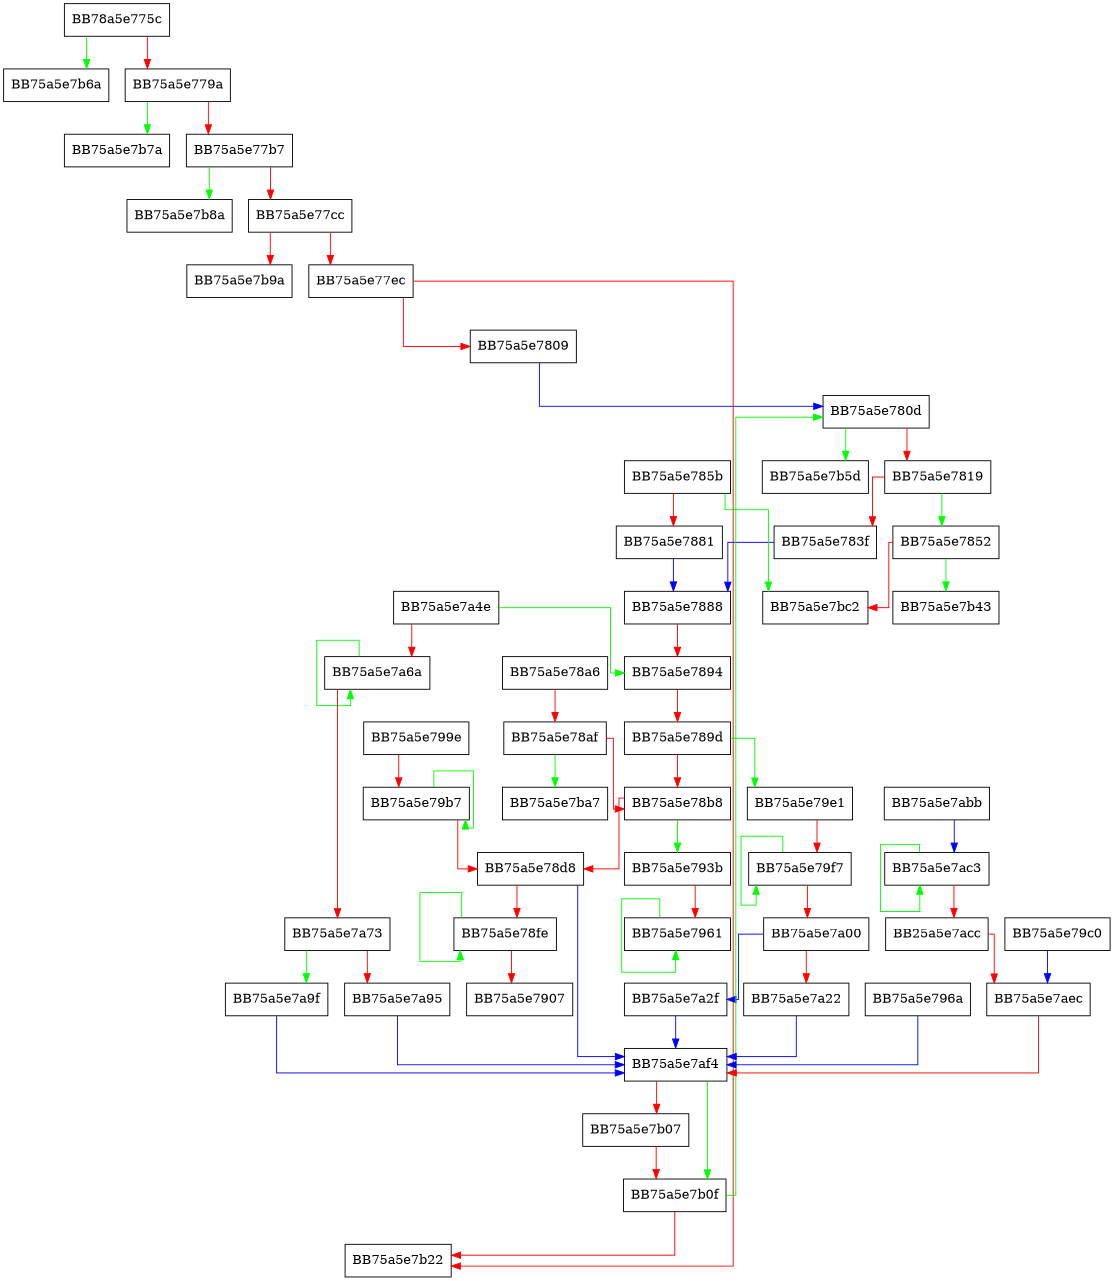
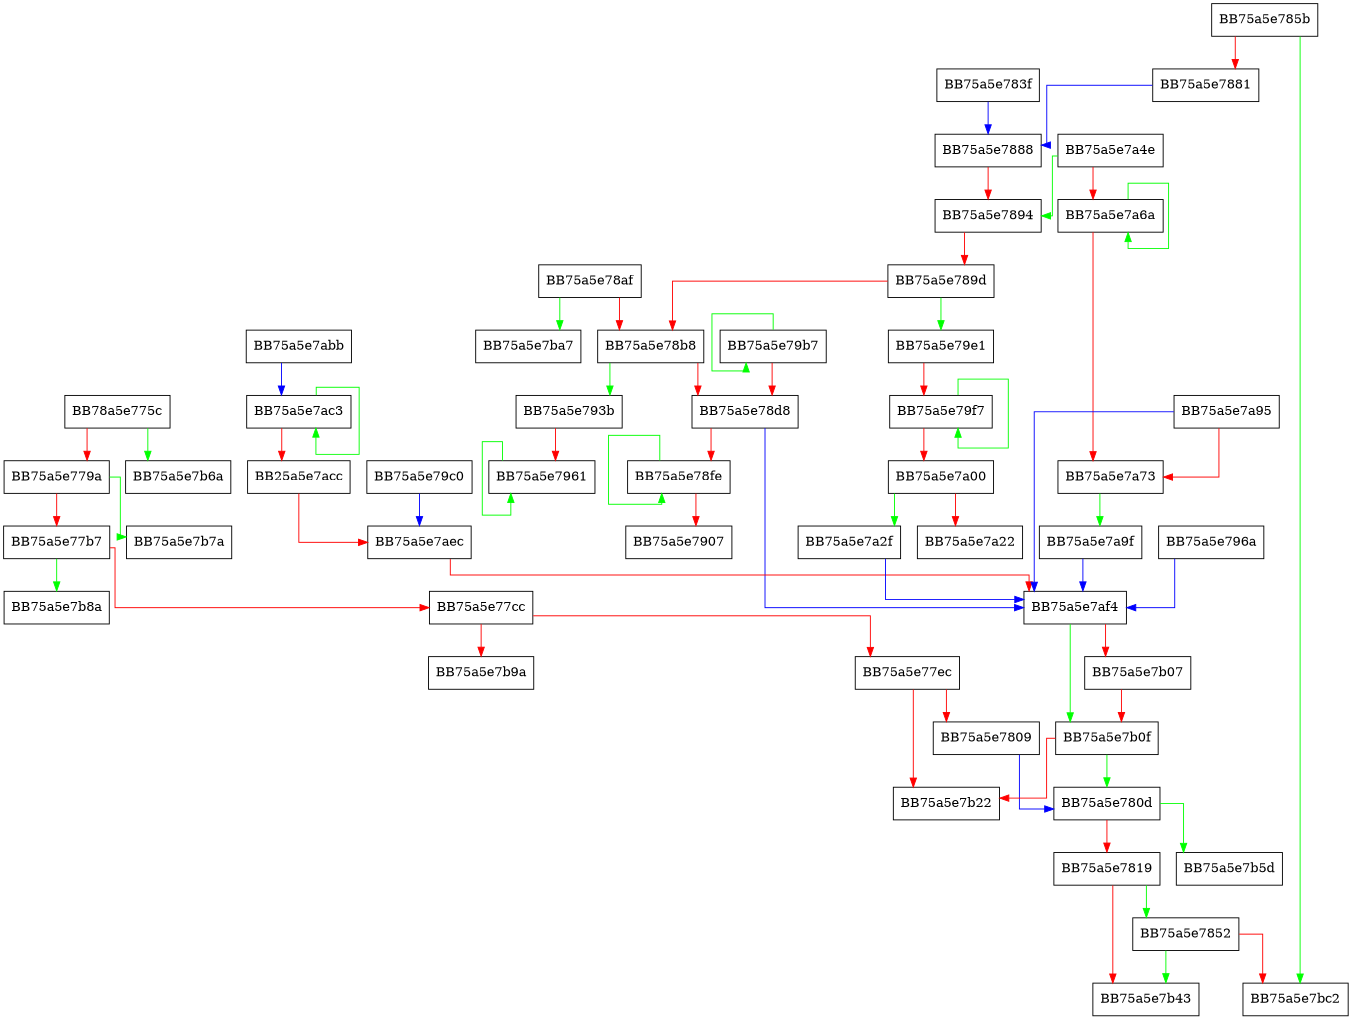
edge "BB75a5e7819" -> "BB75a5e783f": now "BB75a5e7819" -> "BB75a5e7b43"
node "BB75a5e78a6": removed
node "BB75a5e799e": removed
edge "BB75a5e7a00" -> "BB75a5e7a2f": color blue -> green
edge "BB75a5e7a73" -> "BB75a5e7a95": reversed
edge "BB75a5e7a22" -> "BB75a5e7af4": removed
